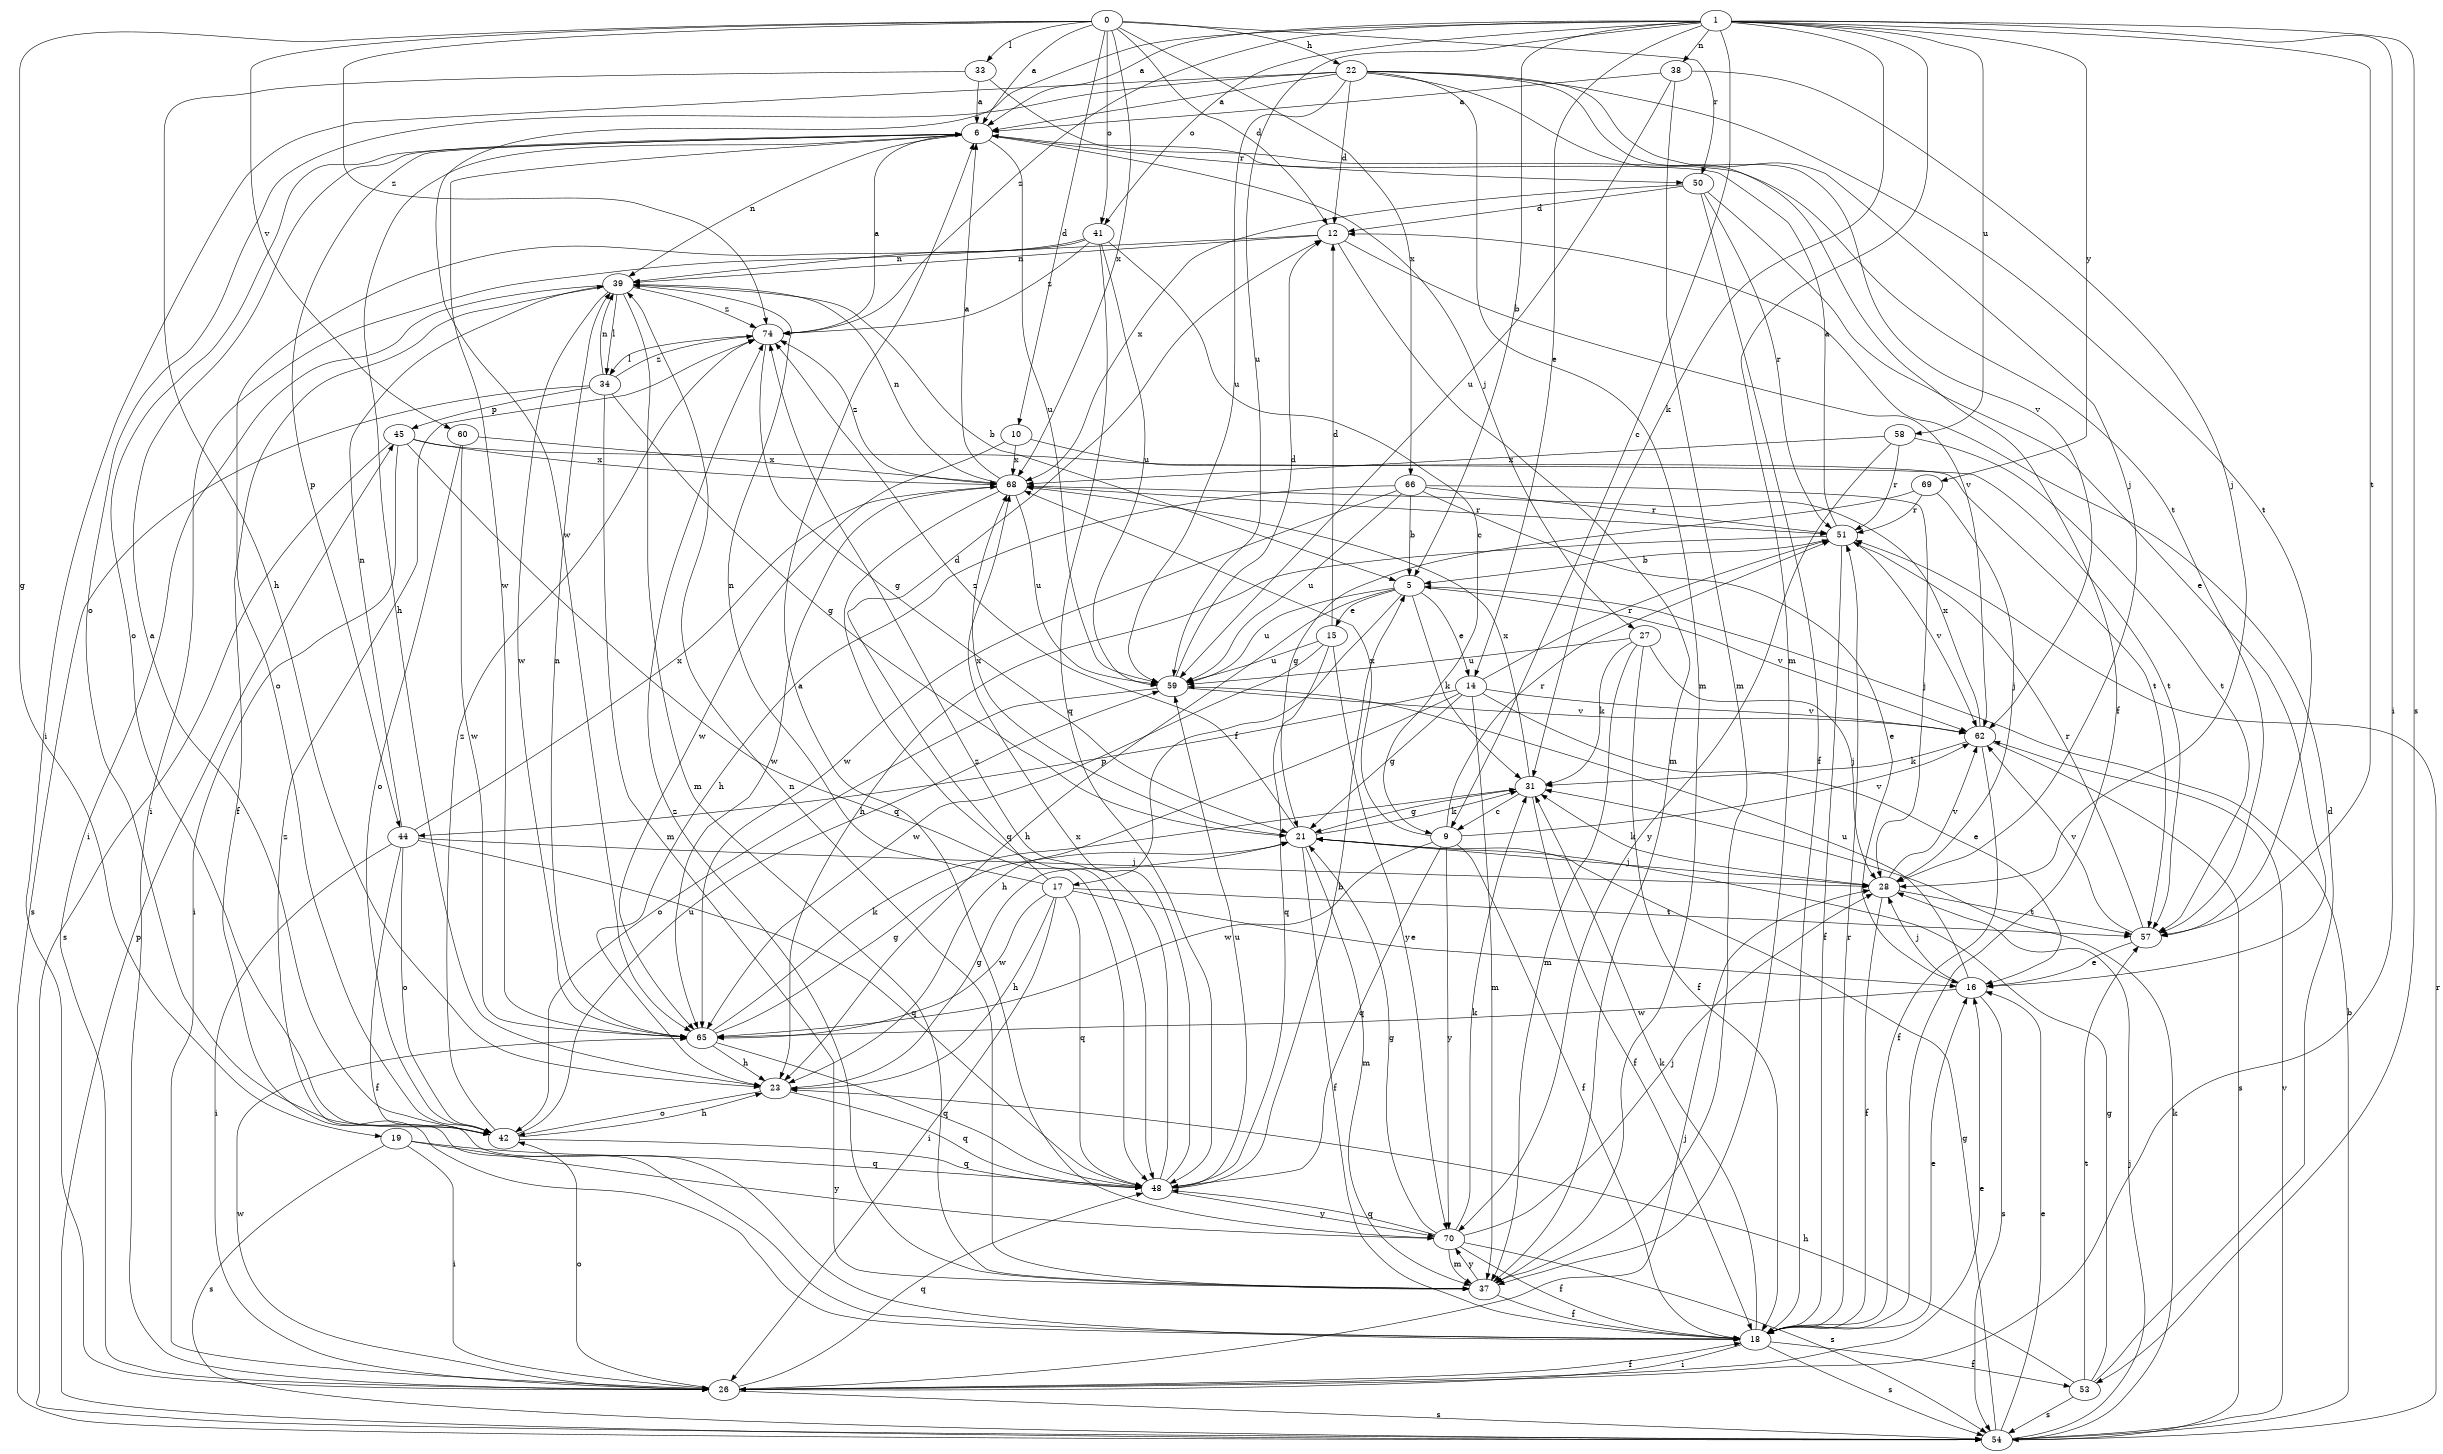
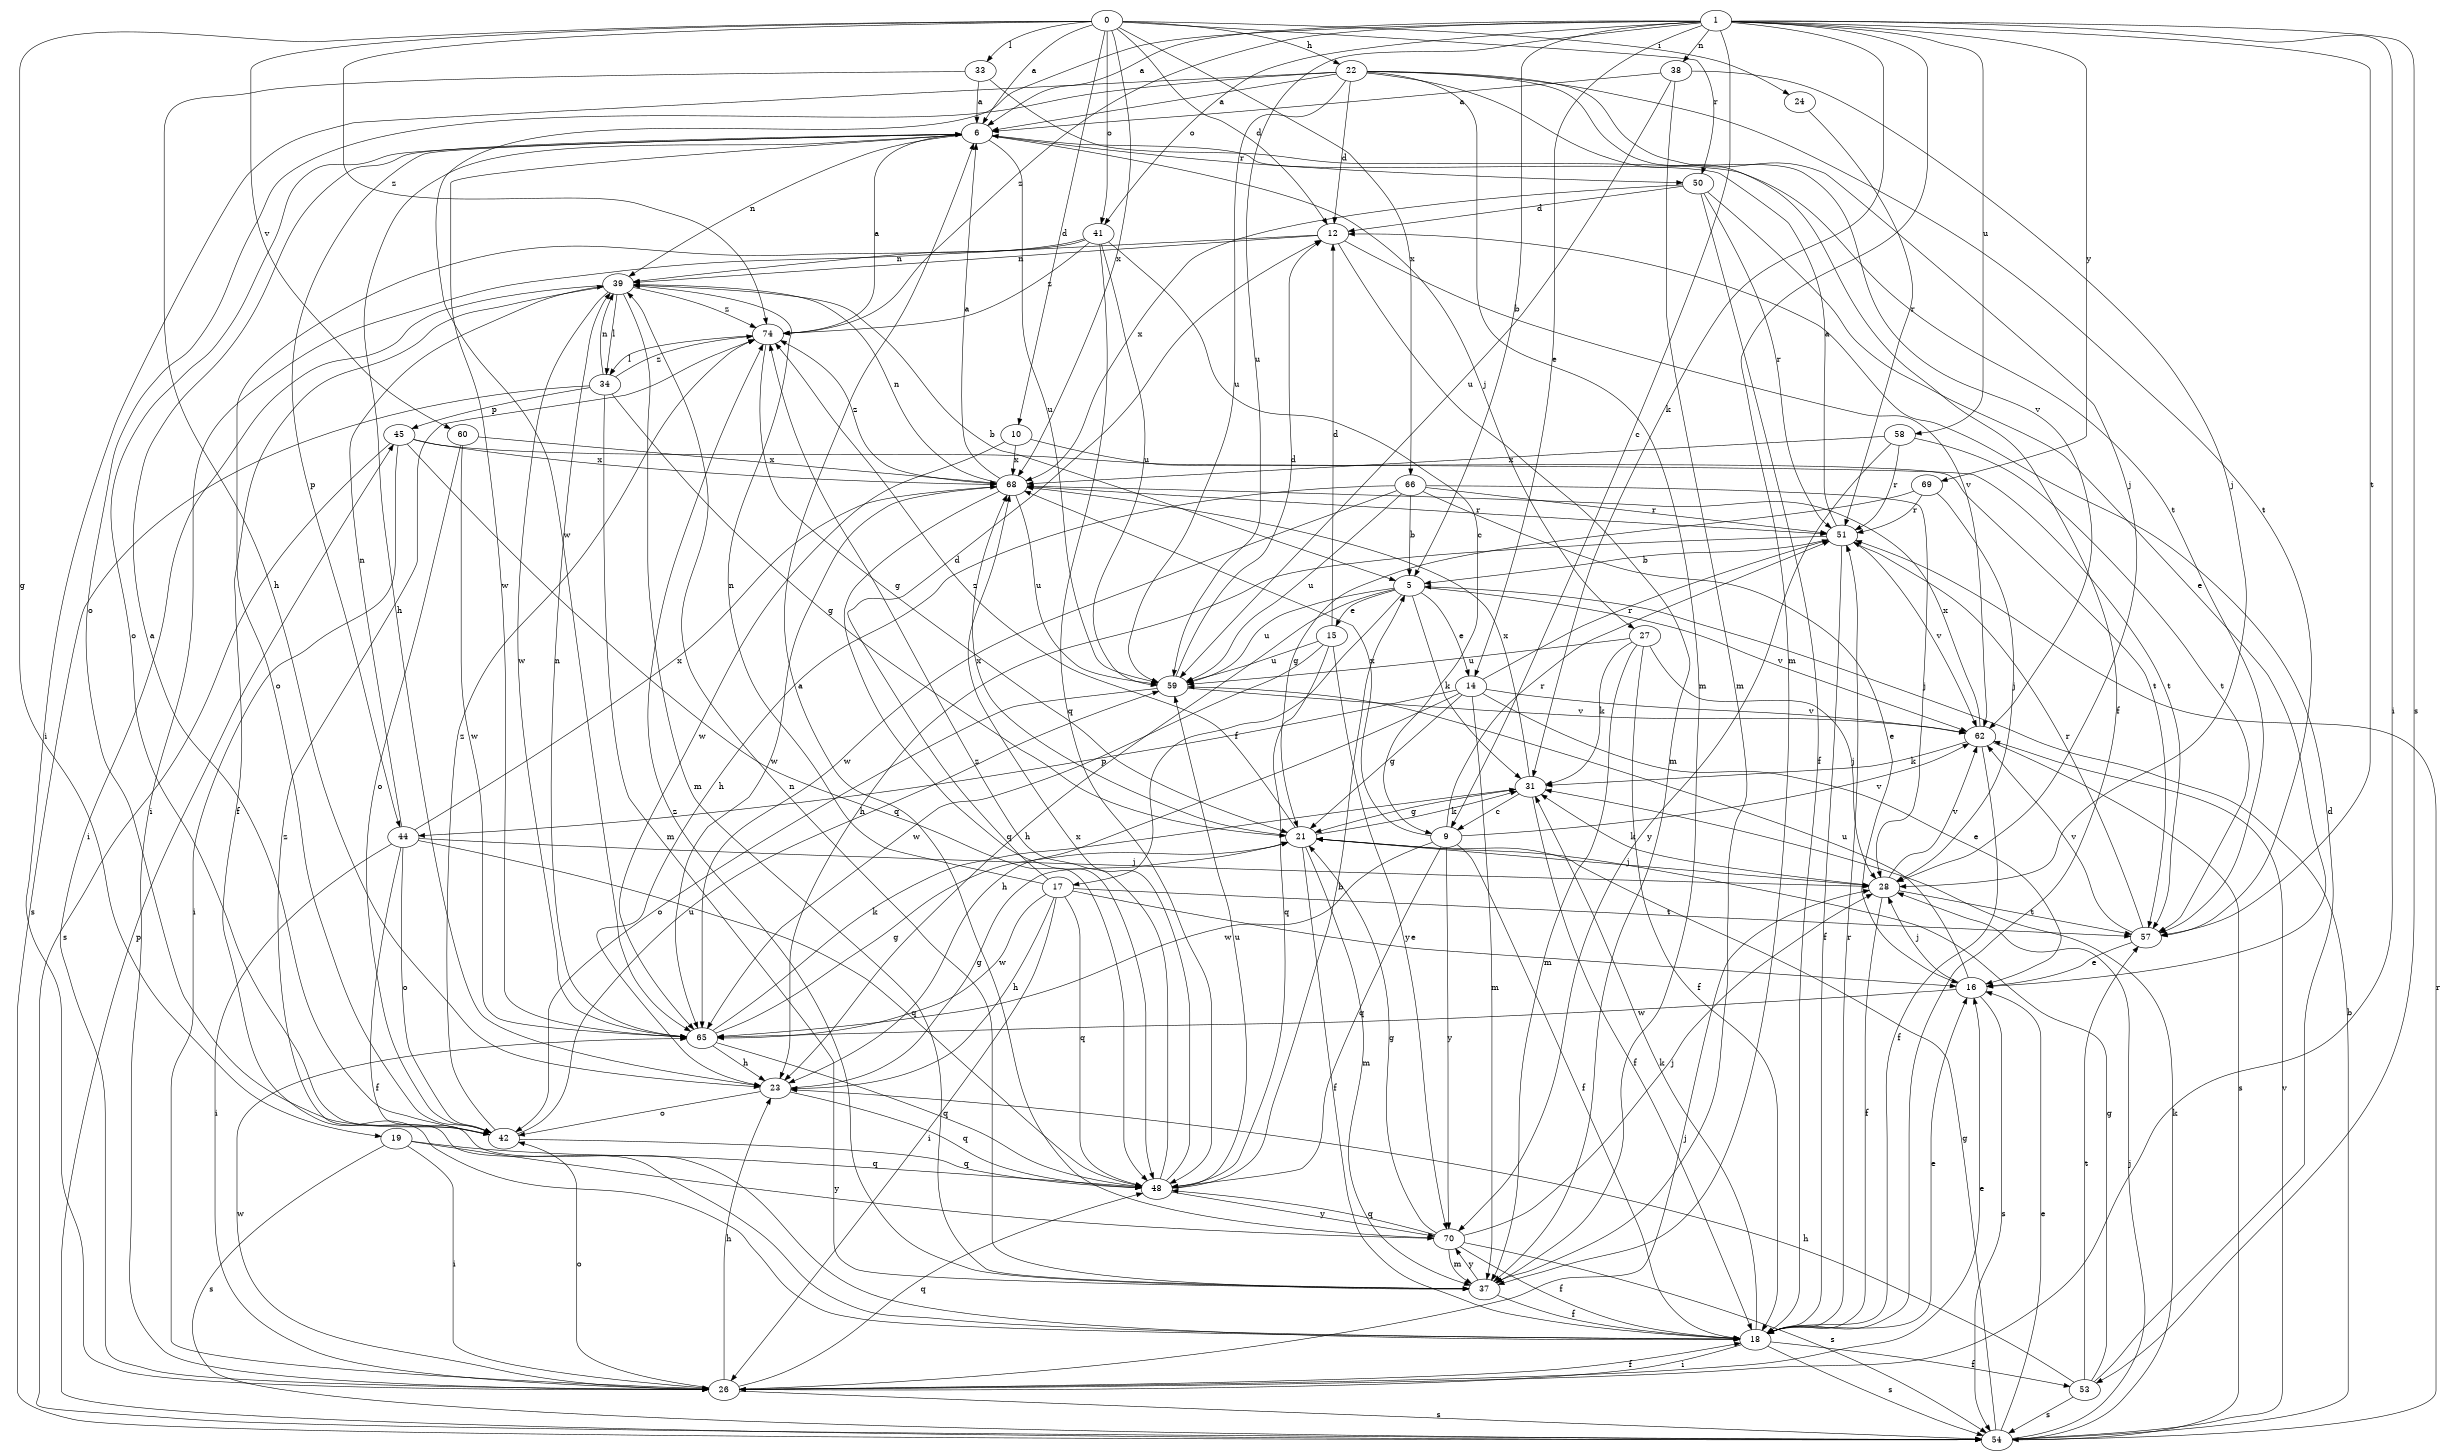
node "24": added
edge "70" -> "31": removed, label "k"
edge "42" -> "23": now "26" -> "23"
